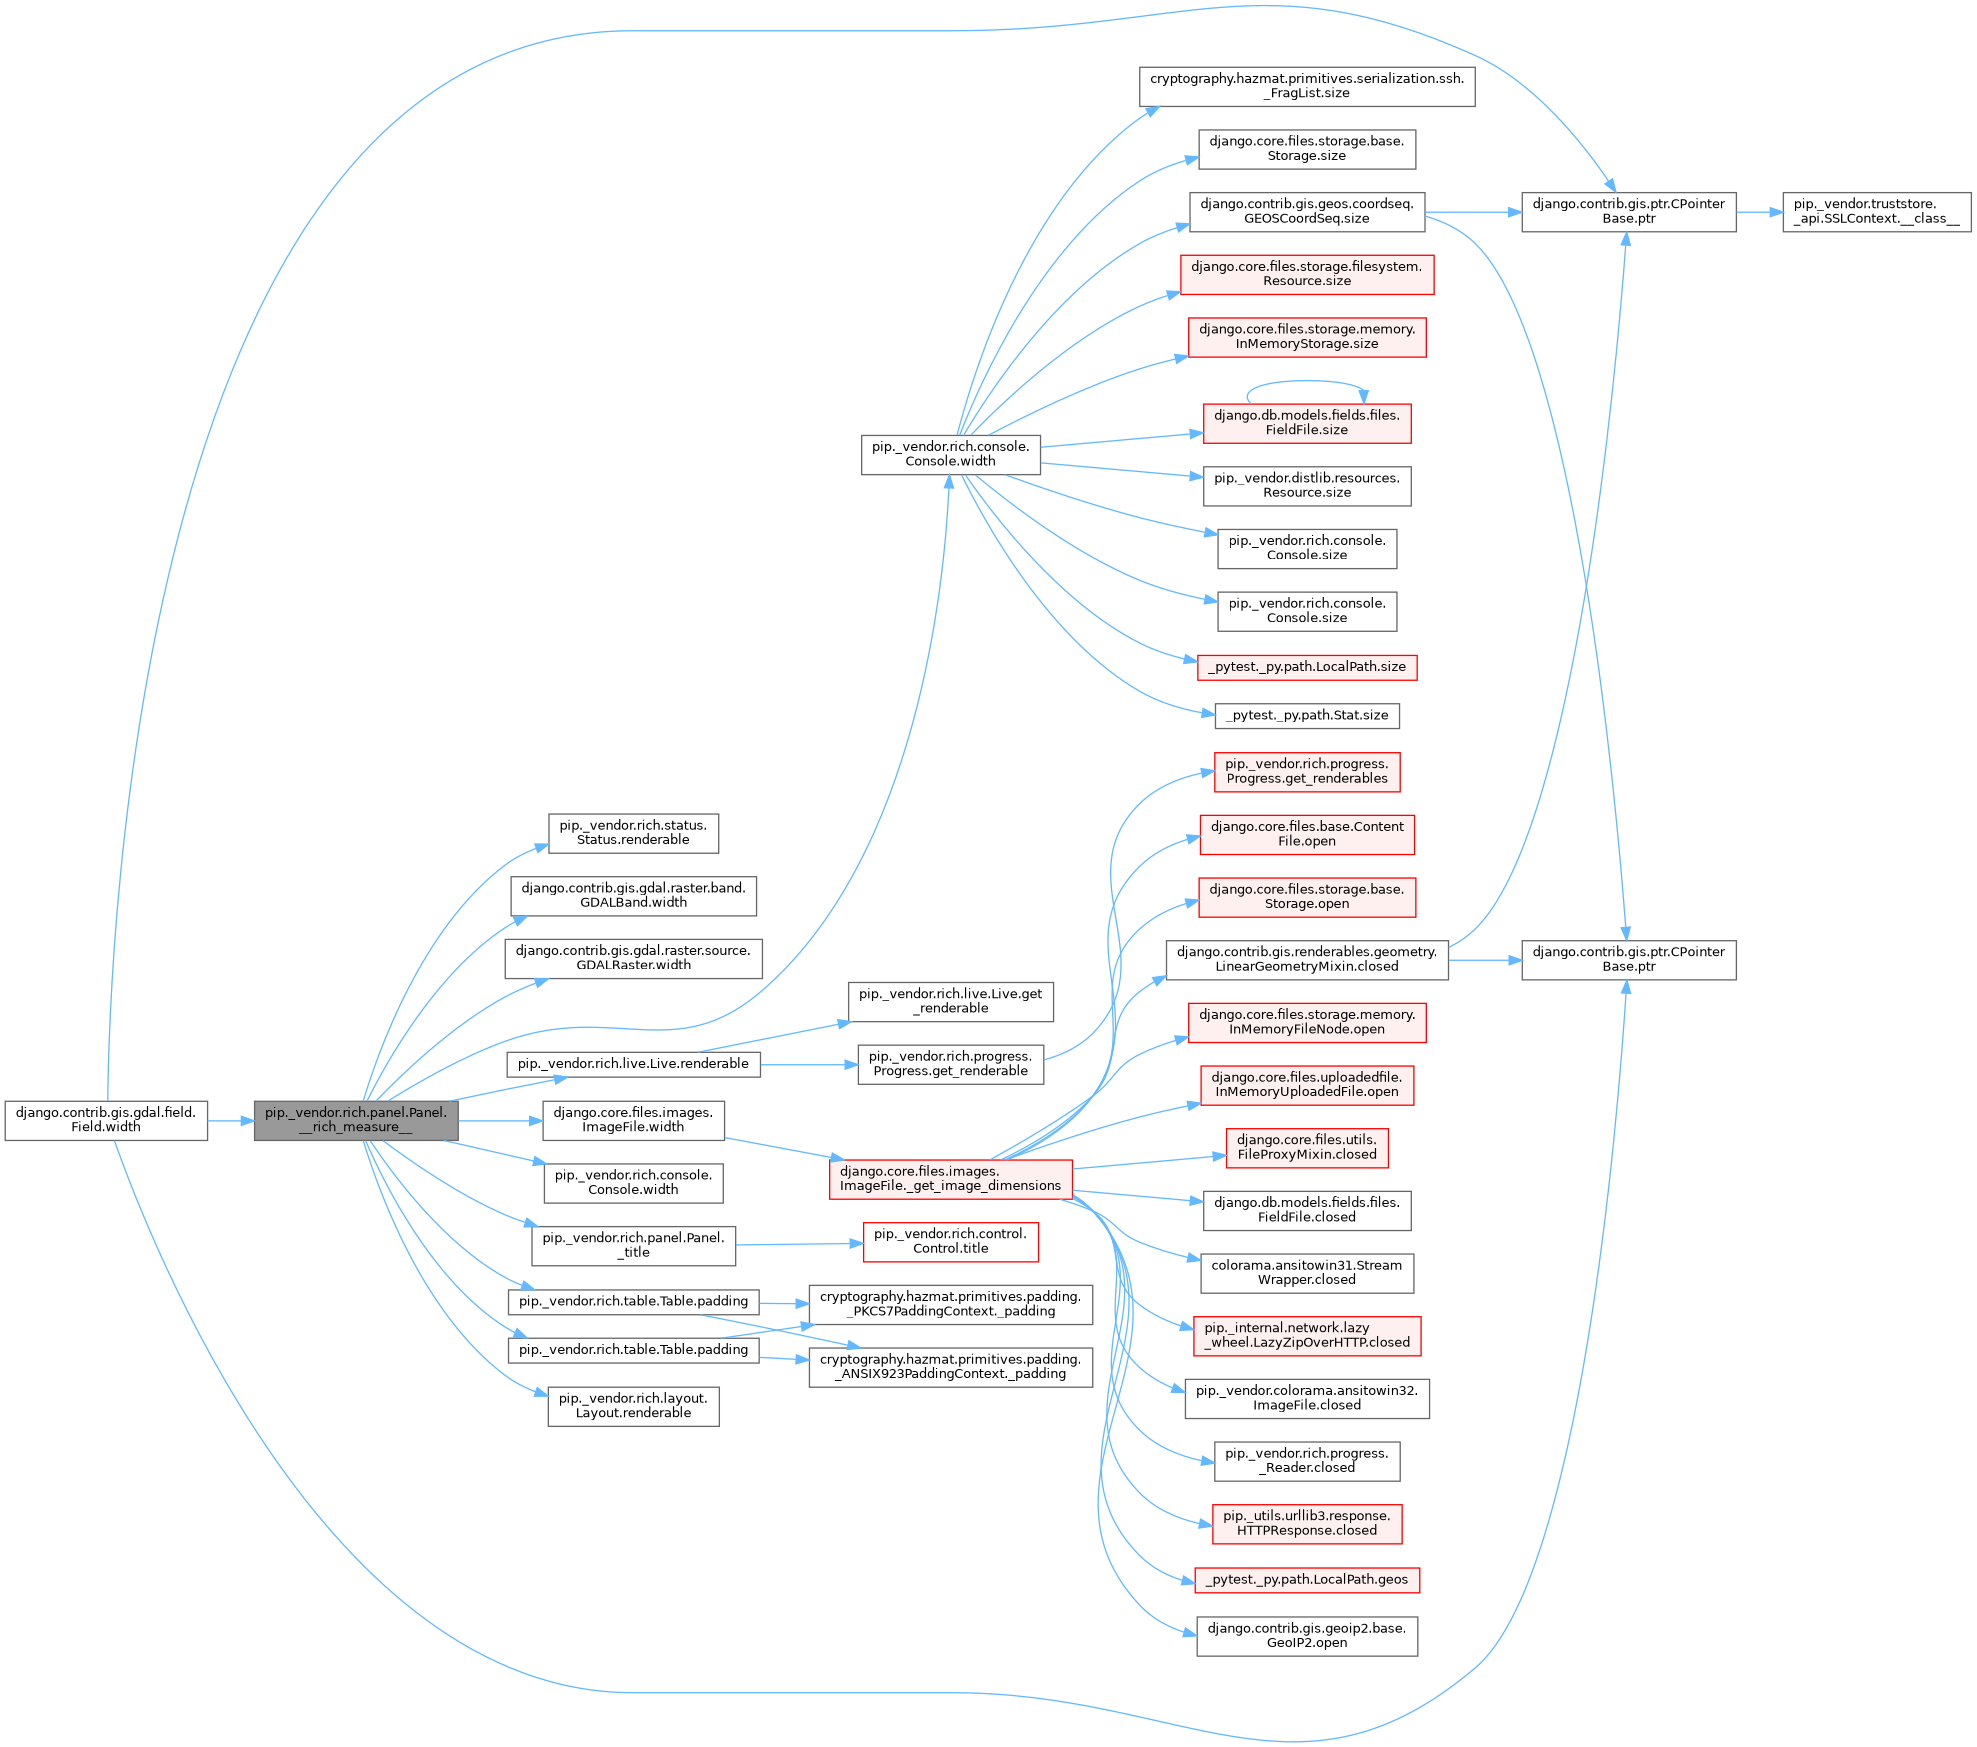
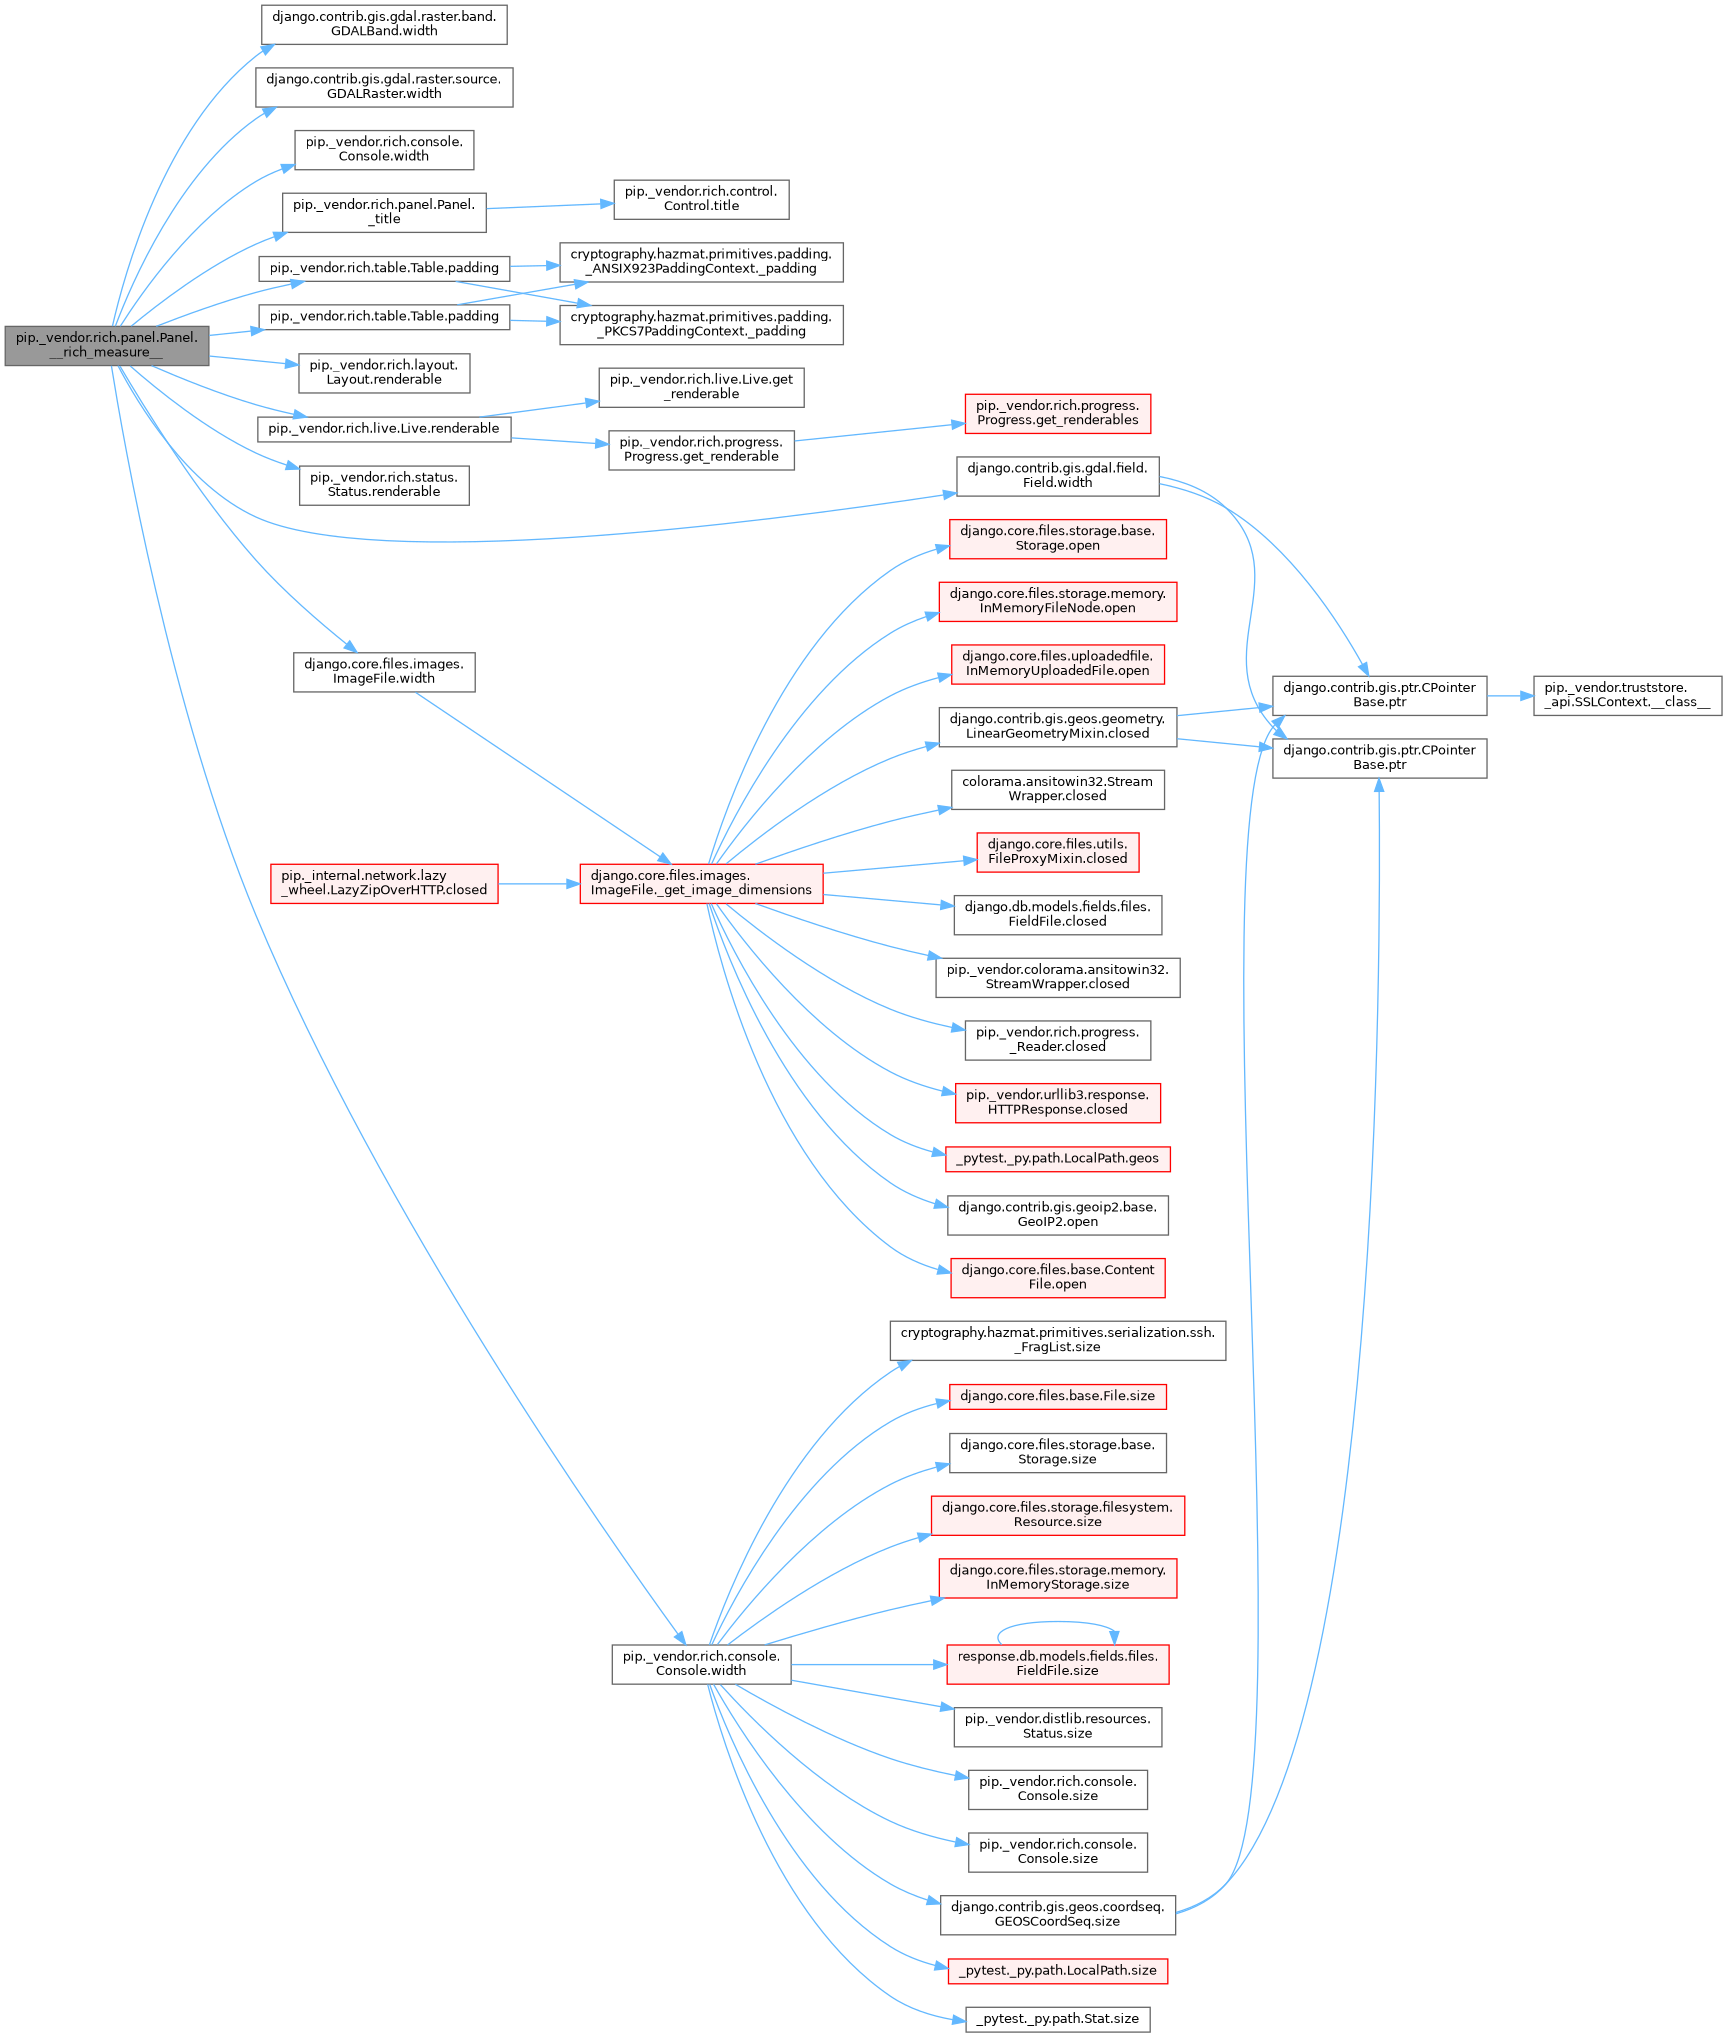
node "django.db.models.fields.files. FieldFile.size": label "django.db.models.fields.files. FieldFile.size" -> "response.db.models.fields.files. FieldFile.size"
node "pip._vendor.distlib.resources. Resource.size": label "pip._vendor.distlib.resources. Resource.size" -> "pip._vendor.distlib.resources. Status.size"
node "django.contrib.gis.renderables.geometry. LinearGeometryMixin.closed": label "django.contrib.gis.renderables.geometry. LinearGeometryMixin.closed" -> "django.contrib.gis.geos.geometry. LinearGeometryMixin.closed"
edge "django.contrib.gis.gdal.field. Field.width" -> "pip._vendor.rich.panel.Panel. __rich_measure__": reversed
node "pip._vendor.rich.control. Control.title": color red -> grey40
node "colorama.ansitowin31.Stream Wrapper.closed": label "colorama.ansitowin31.Stream Wrapper.closed" -> "colorama.ansitowin32.Stream Wrapper.closed"
edge "django.core.files.images. ImageFile._get_image_dimensions" -> "pip._internal.network.lazy _wheel.LazyZipOverHTTP.closed": reversed
node "django.core.files.base.File.size": added
node "pip._vendor.colorama.ansitowin32. ImageFile.closed": label "pip._vendor.colorama.ansitowin32. ImageFile.closed" -> "pip._vendor.colorama.ansitowin32. StreamWrapper.closed"
node "pip._utils.urllib3.response. HTTPResponse.closed": label "pip._utils.urllib3.response. HTTPResponse.closed" -> "pip._vendor.urllib3.response. HTTPResponse.closed"
